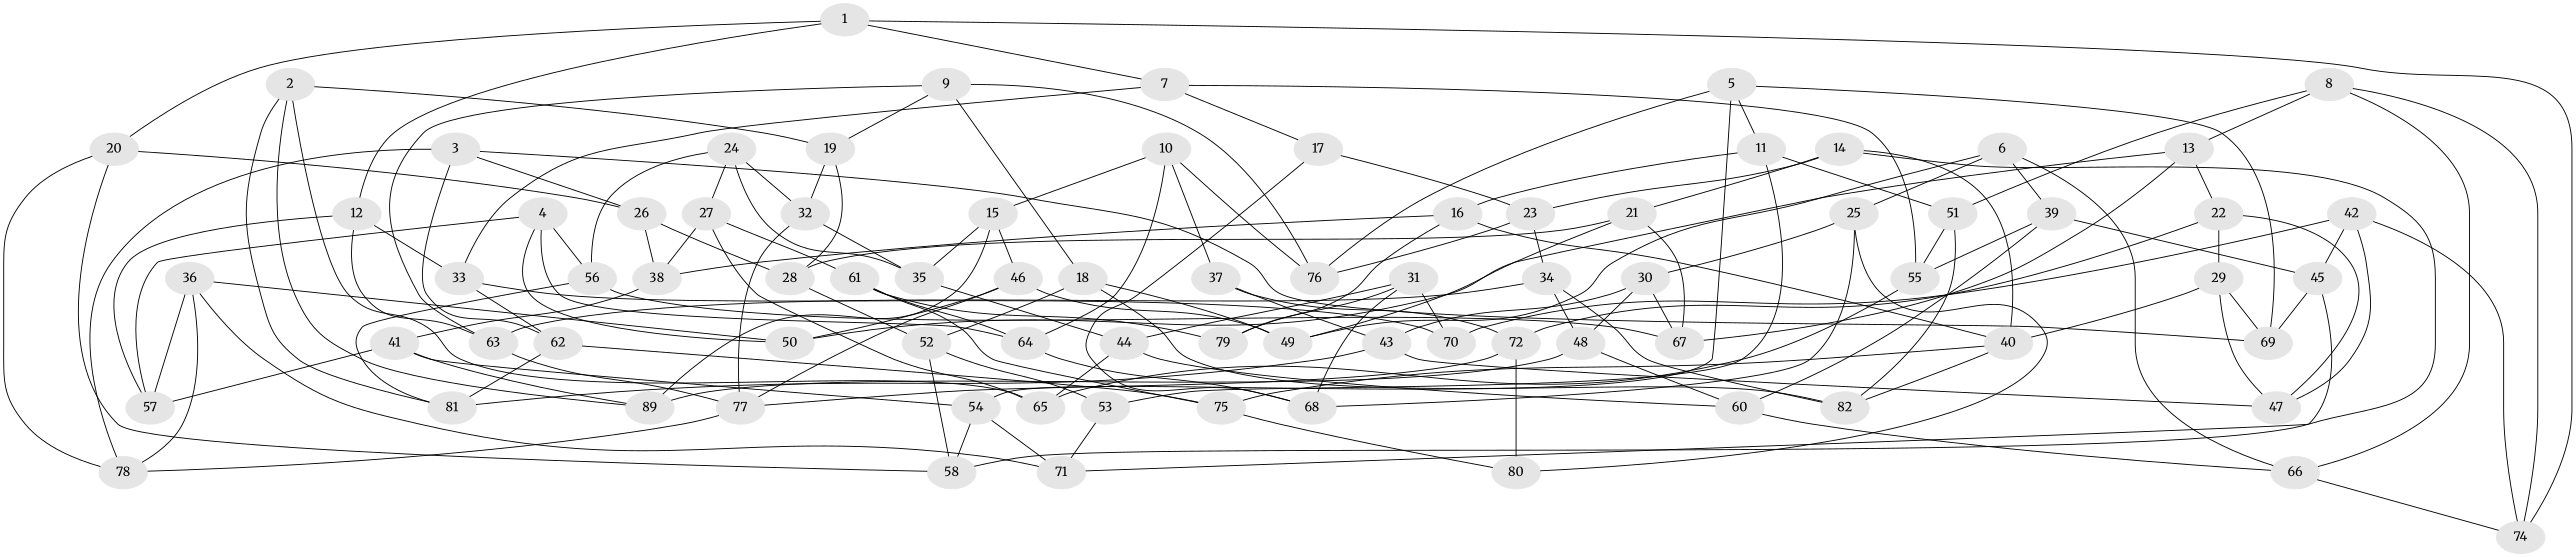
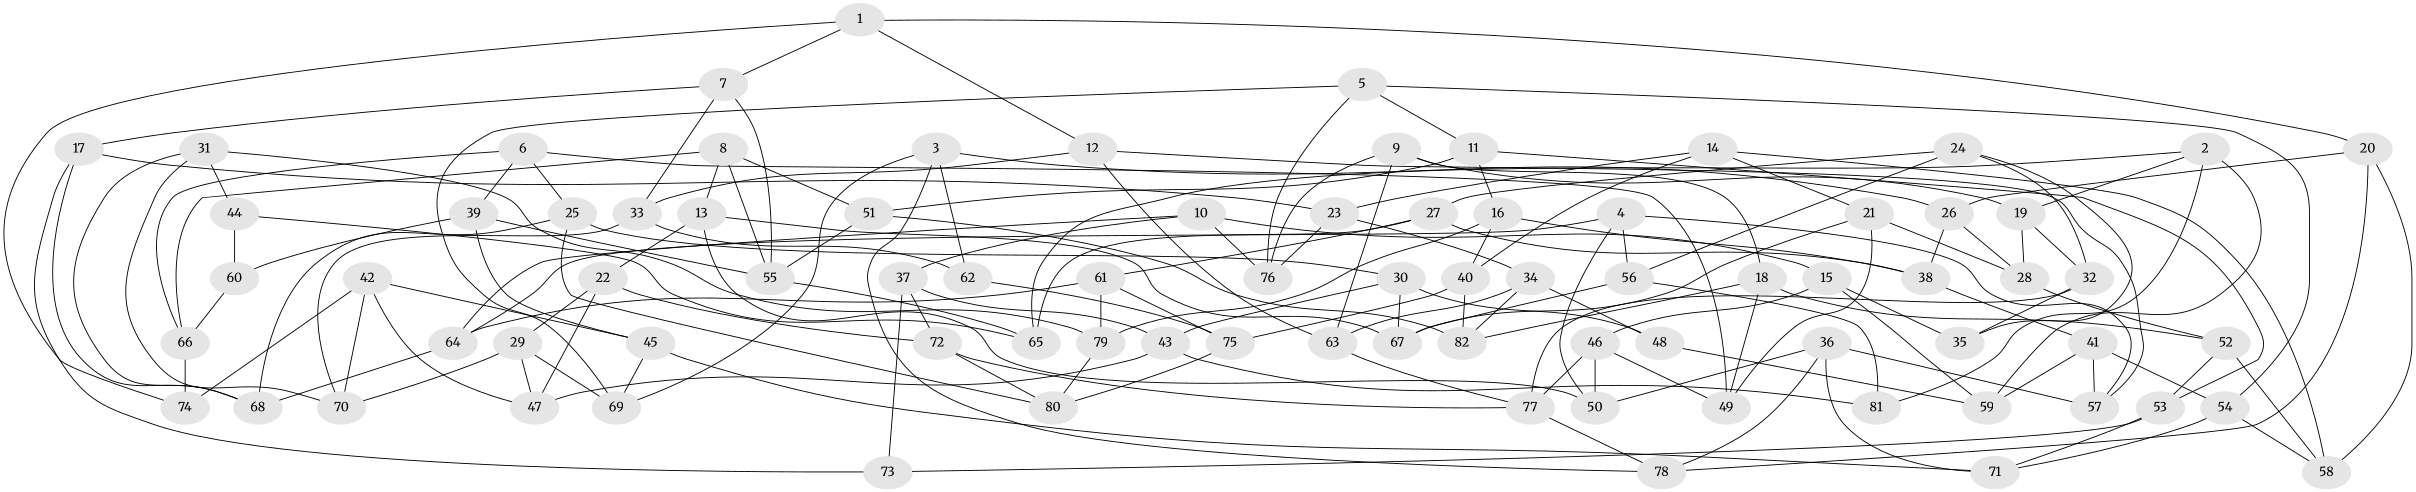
edge "8" -- "74": now "8" -- "55"
edge "35" -- "44": removed
edge "29" -- "40": now "29" -- "70"
edge "48" -- "60": removed
edge "62" -- "81": removed
edge "79" -- "80": added
node "89": label "89" -> "59"
node "73": added
